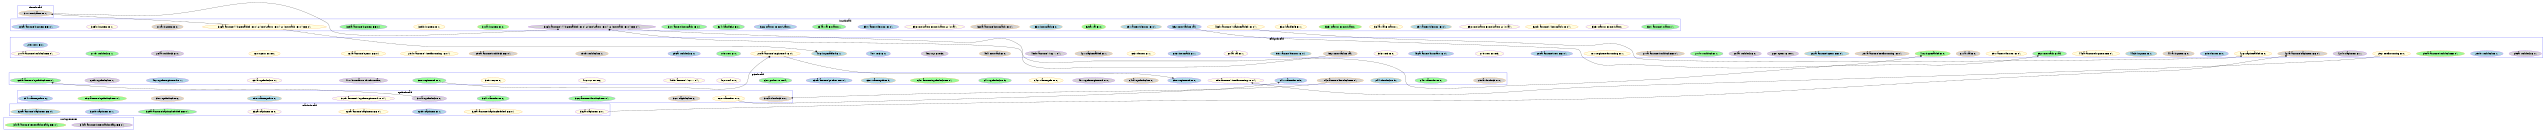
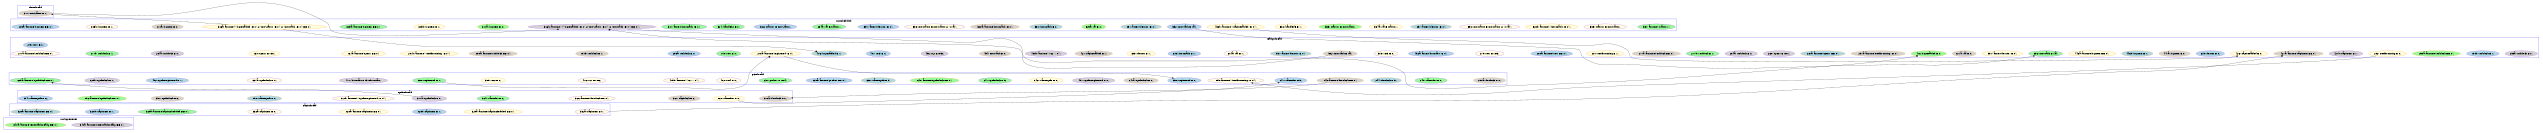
cluster "irq_thread": label "irq_thread" -> "irq_scheduled"
node "281: registered_running = 1;": label "281: registered_running = 1;" -> "281: netif_running = 1;"
node "366: assume(dev_lock == 0);": fillcolor palegreen -> lightyellow
cluster "mask_thread": label "mask_thread" -> "napi_thread"
